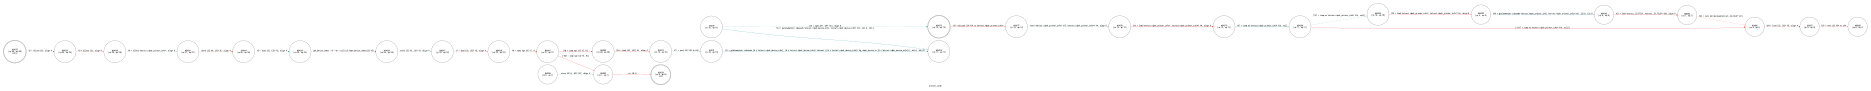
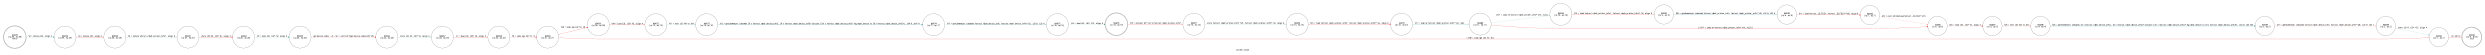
node "N34289 (rp:3, ep:3)": added
edge "N34275 (rp:16, ep:16)" -> "N34274 (rp:17, ep:17)": reversed
